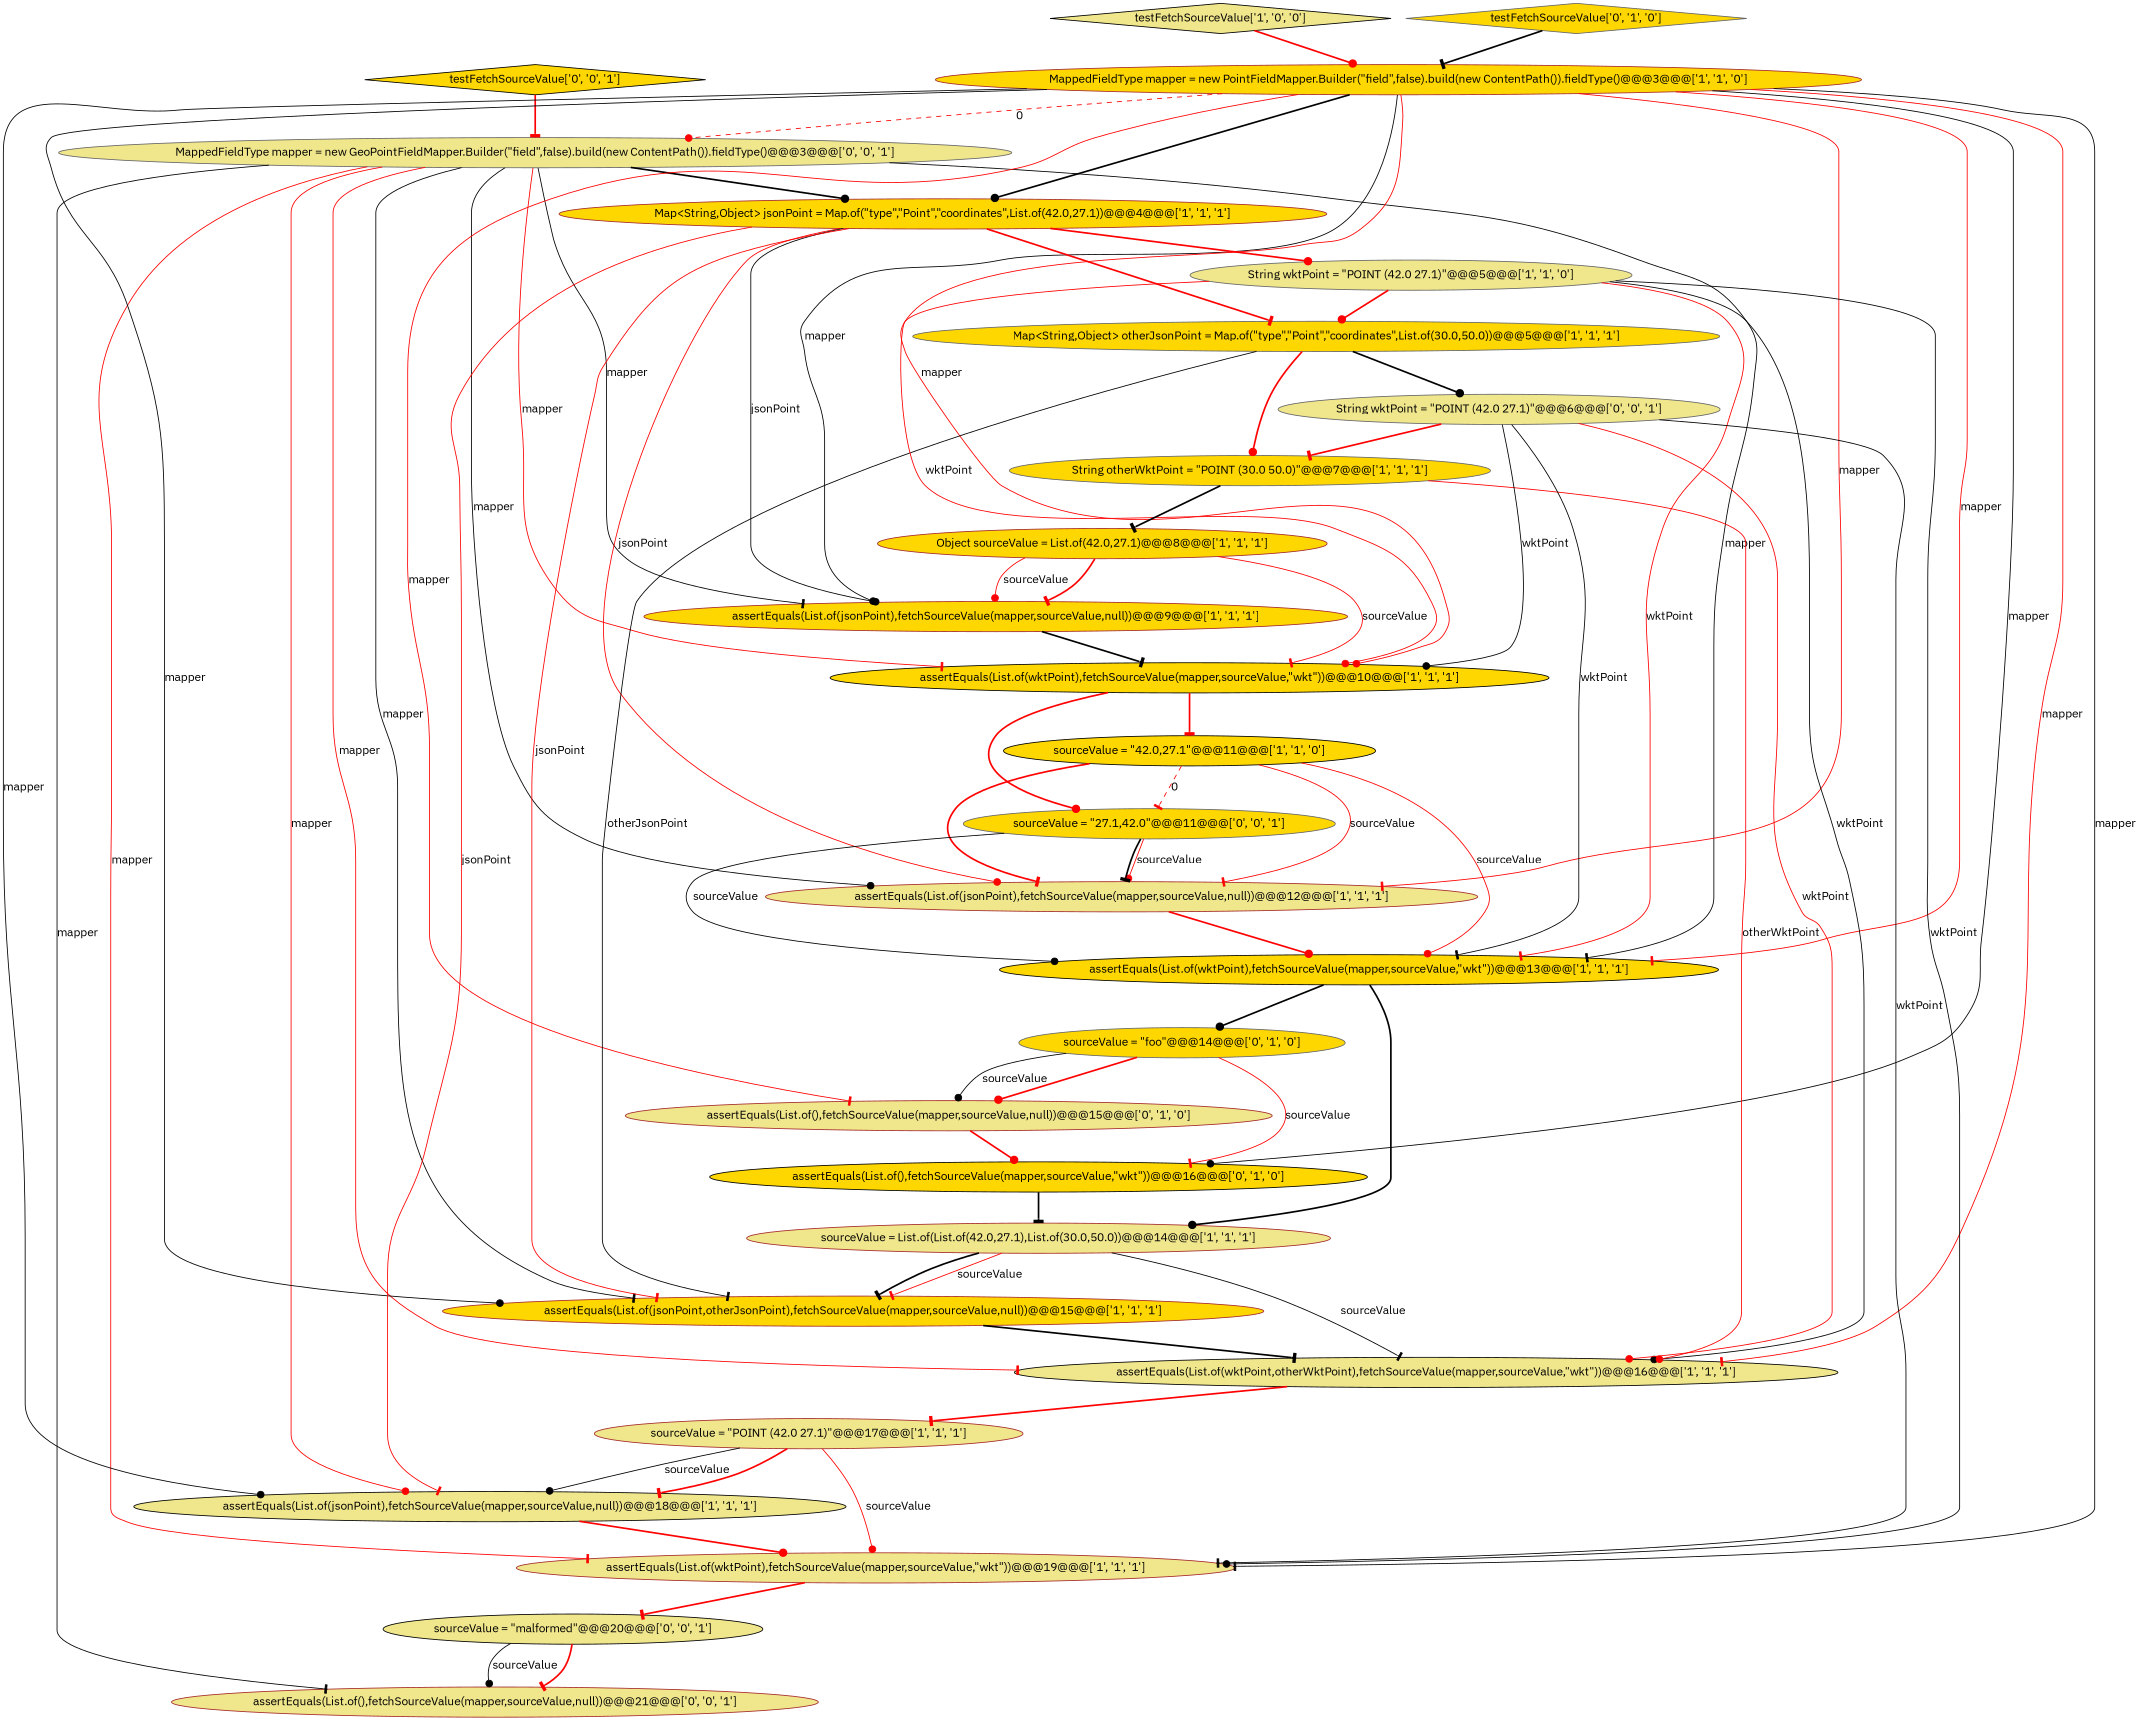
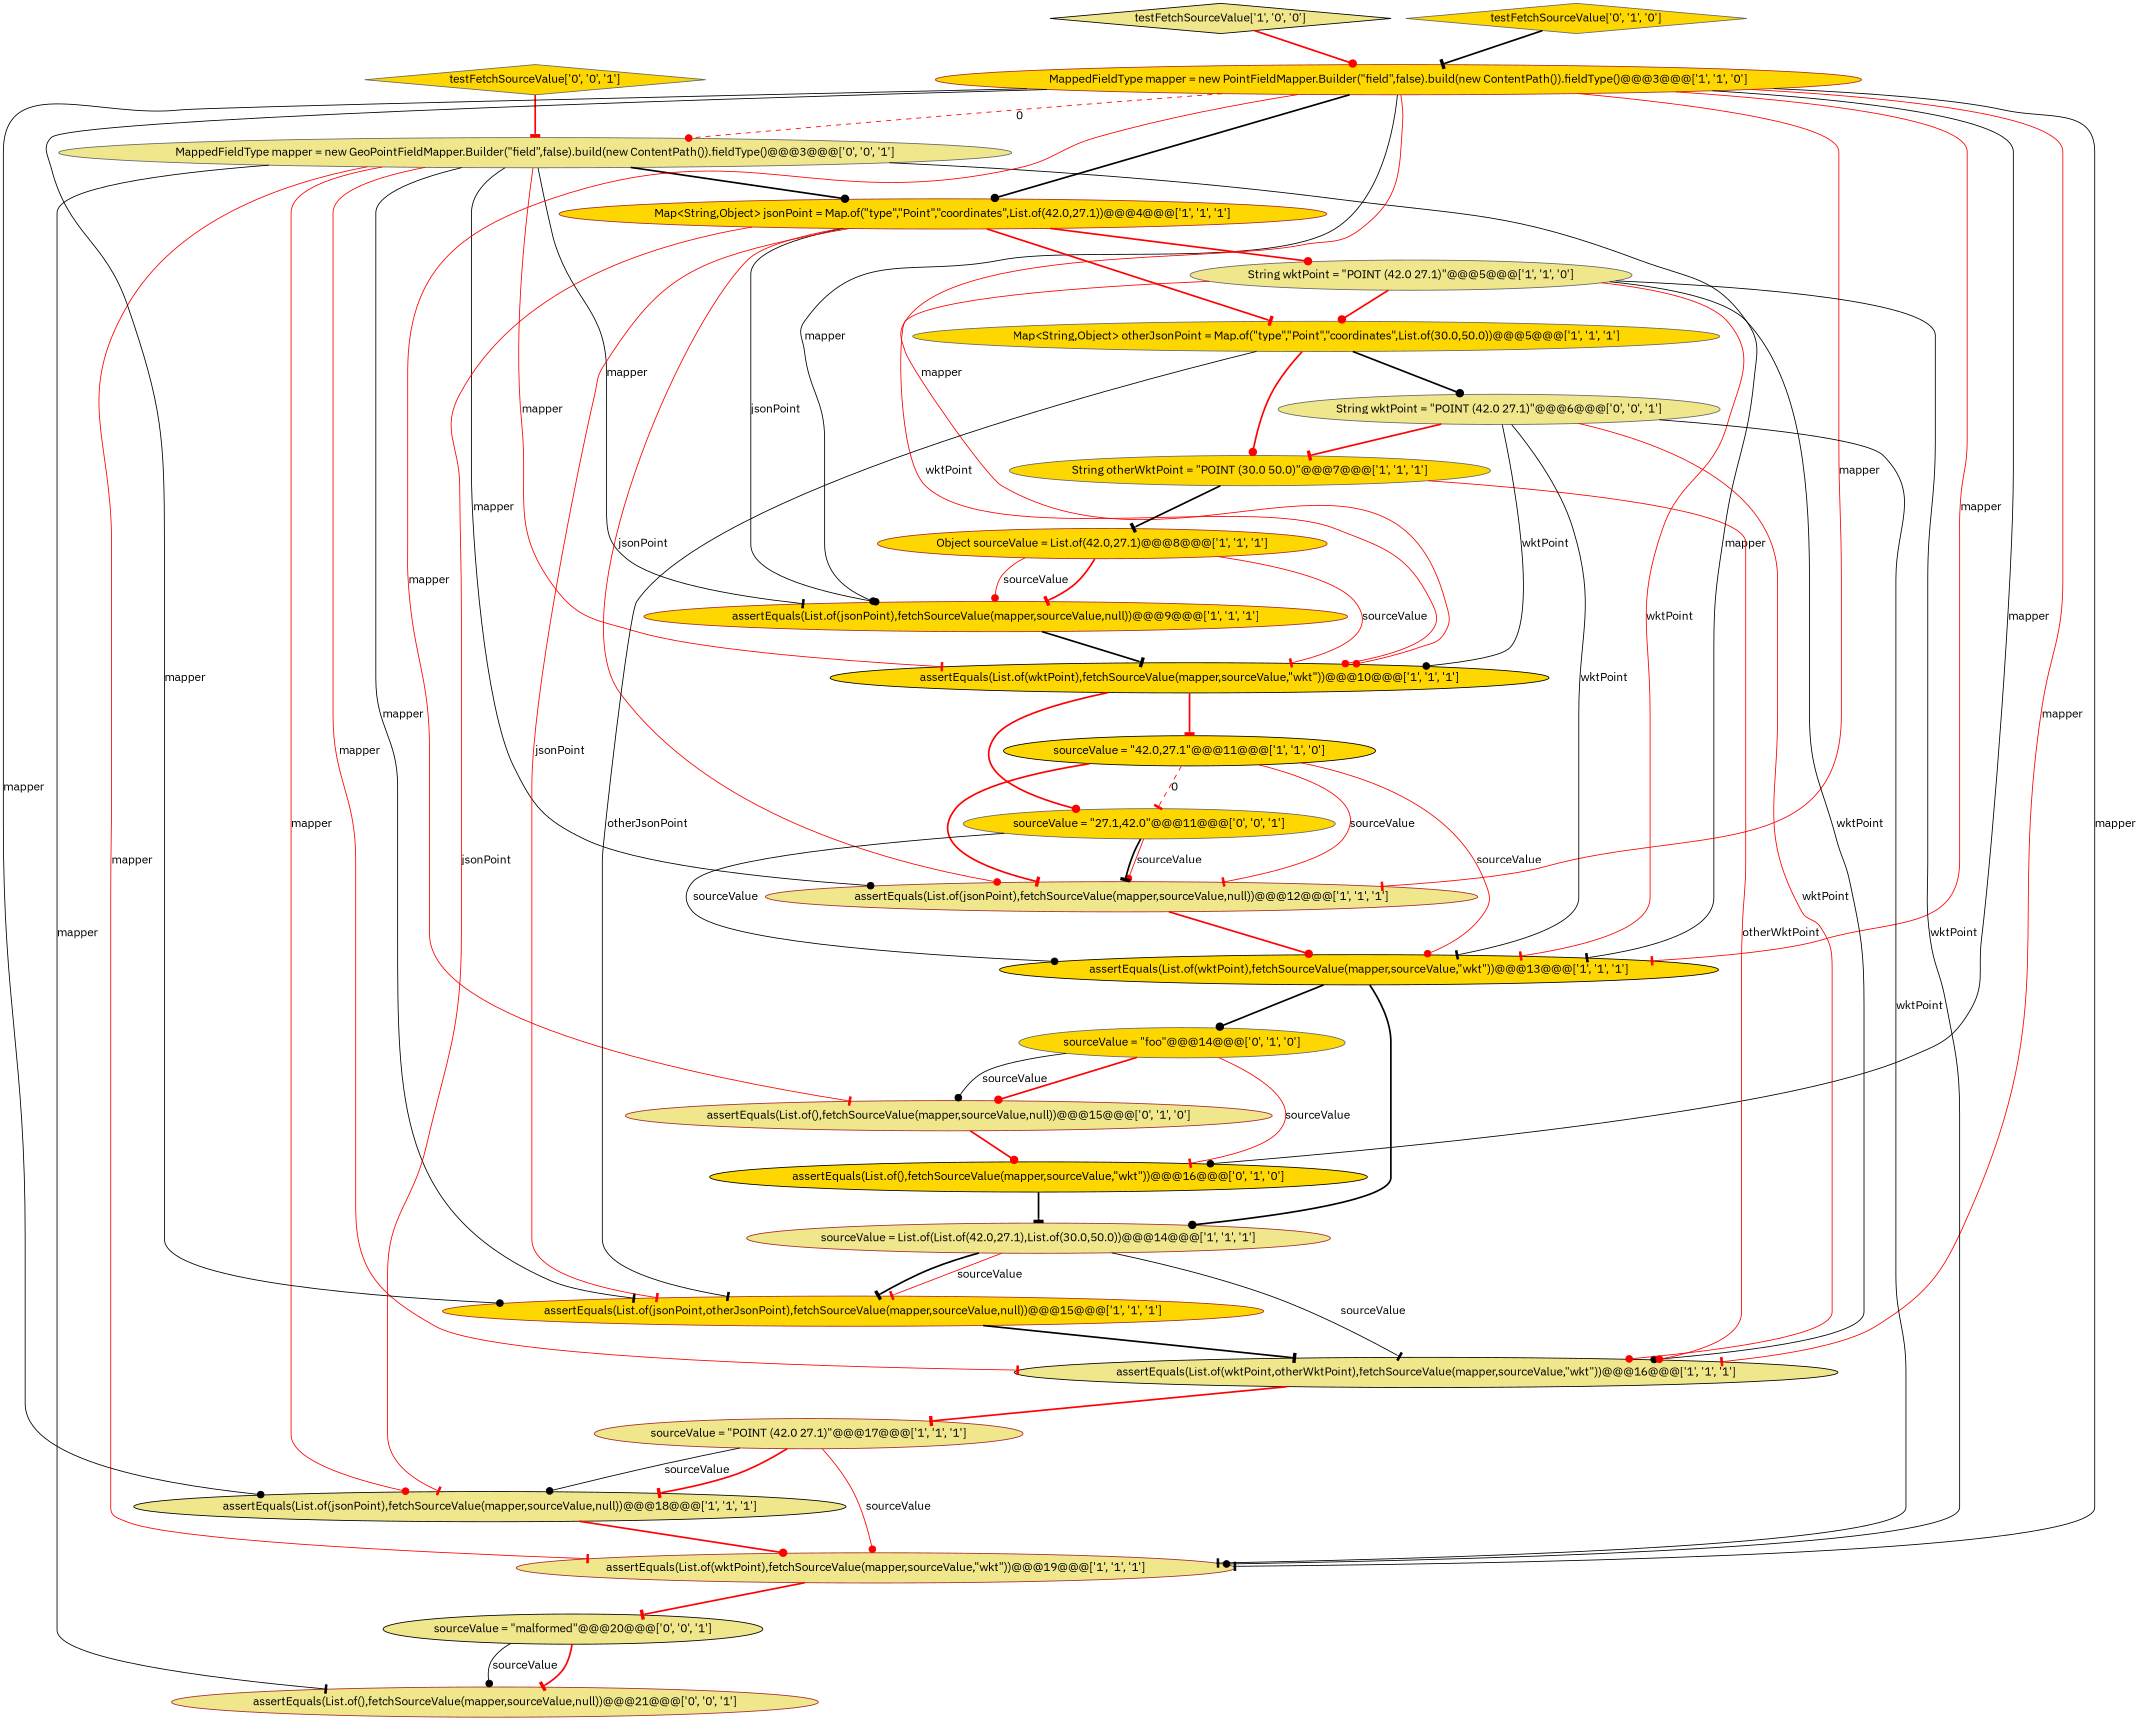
node "testFetchSourceValue['0', '0', '1']": color black -> gray40
